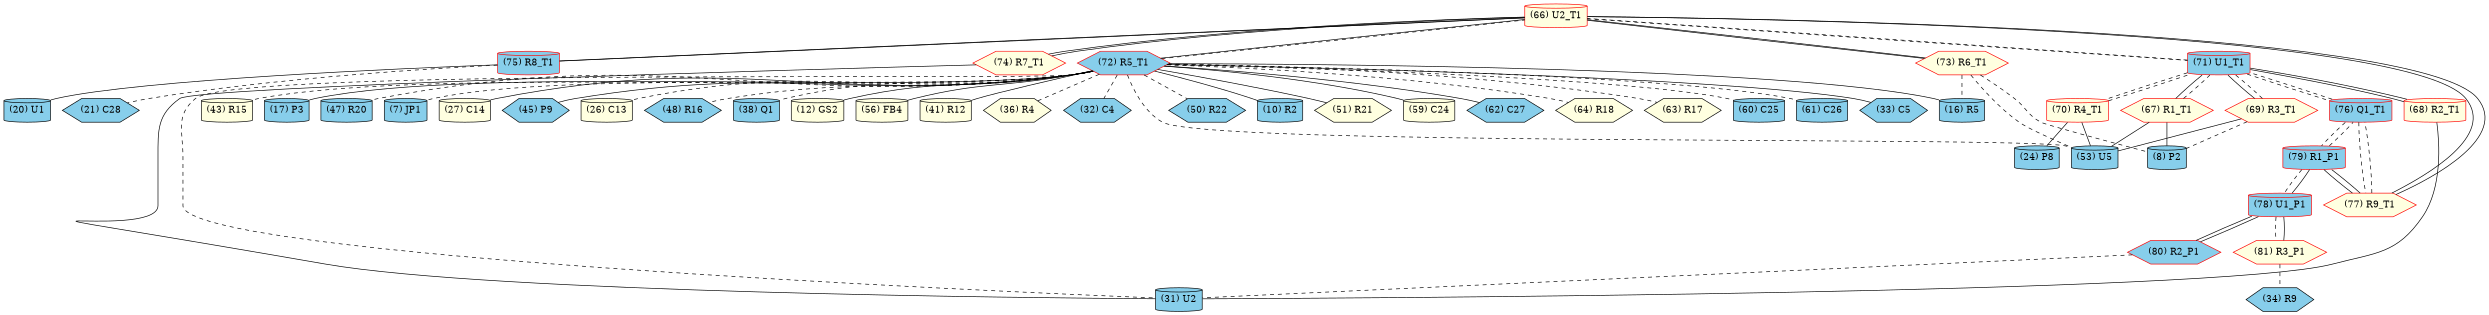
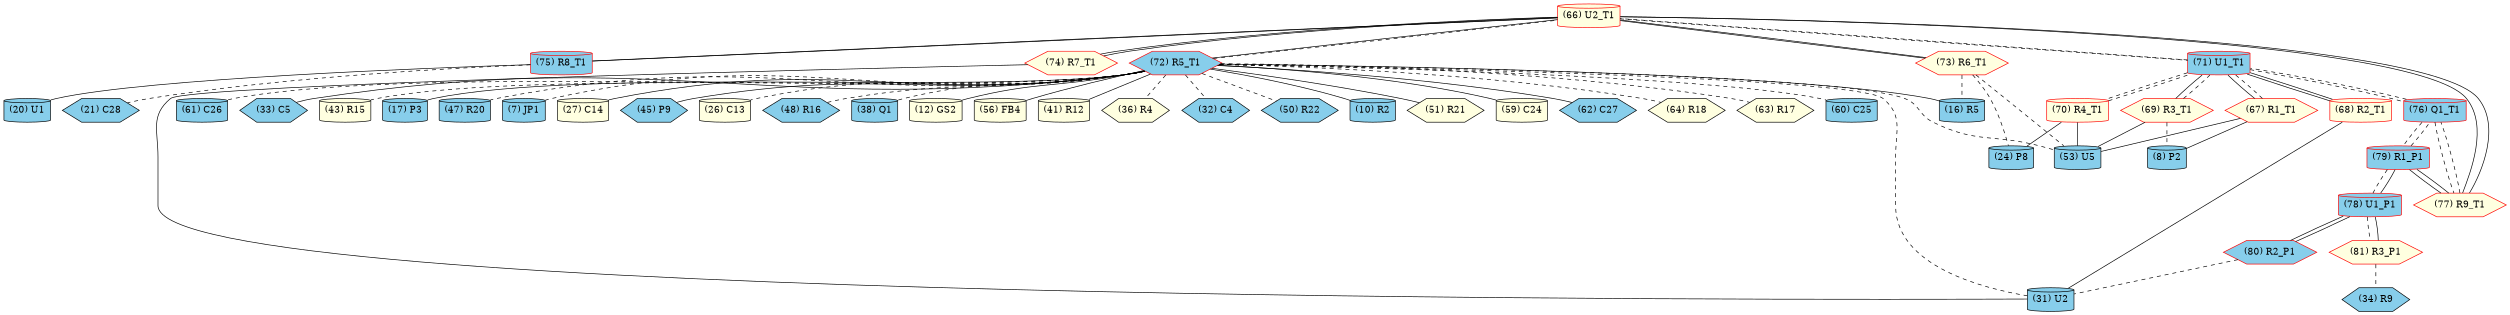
edge "(73) R6_T1" -- "(8) P2": now "(73) R6_T1" -- "(24) P8"
